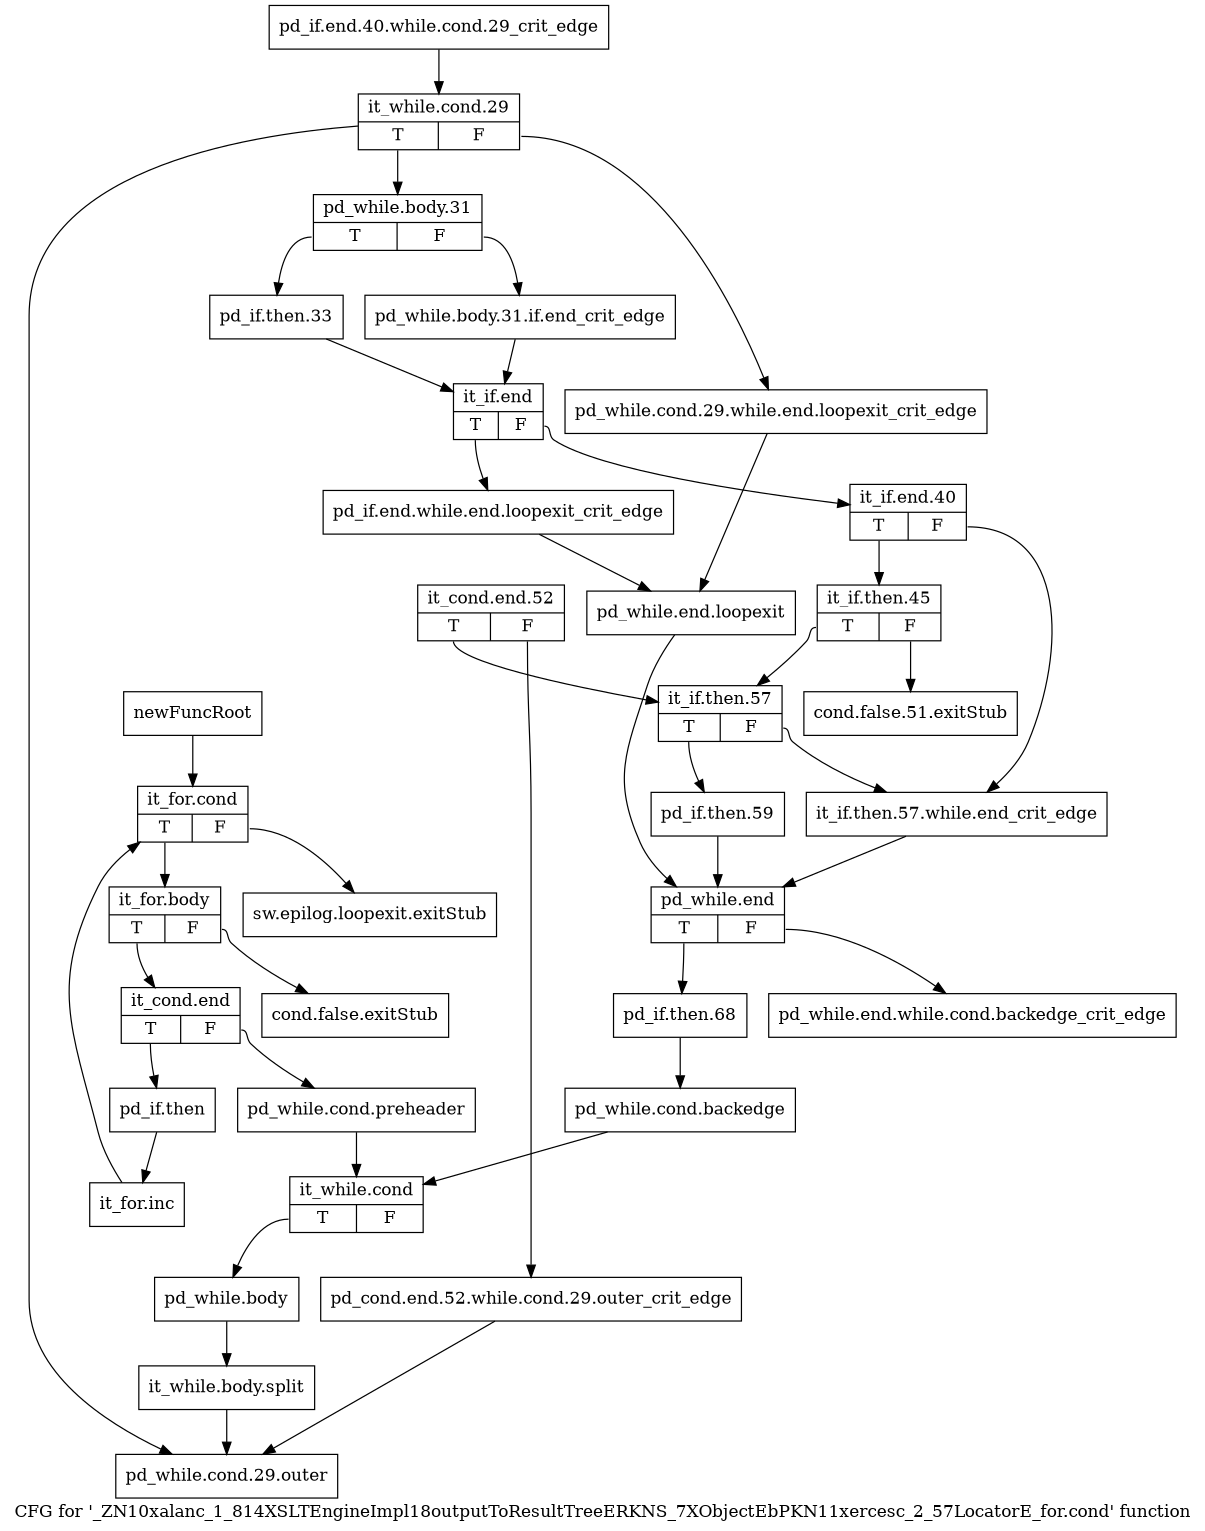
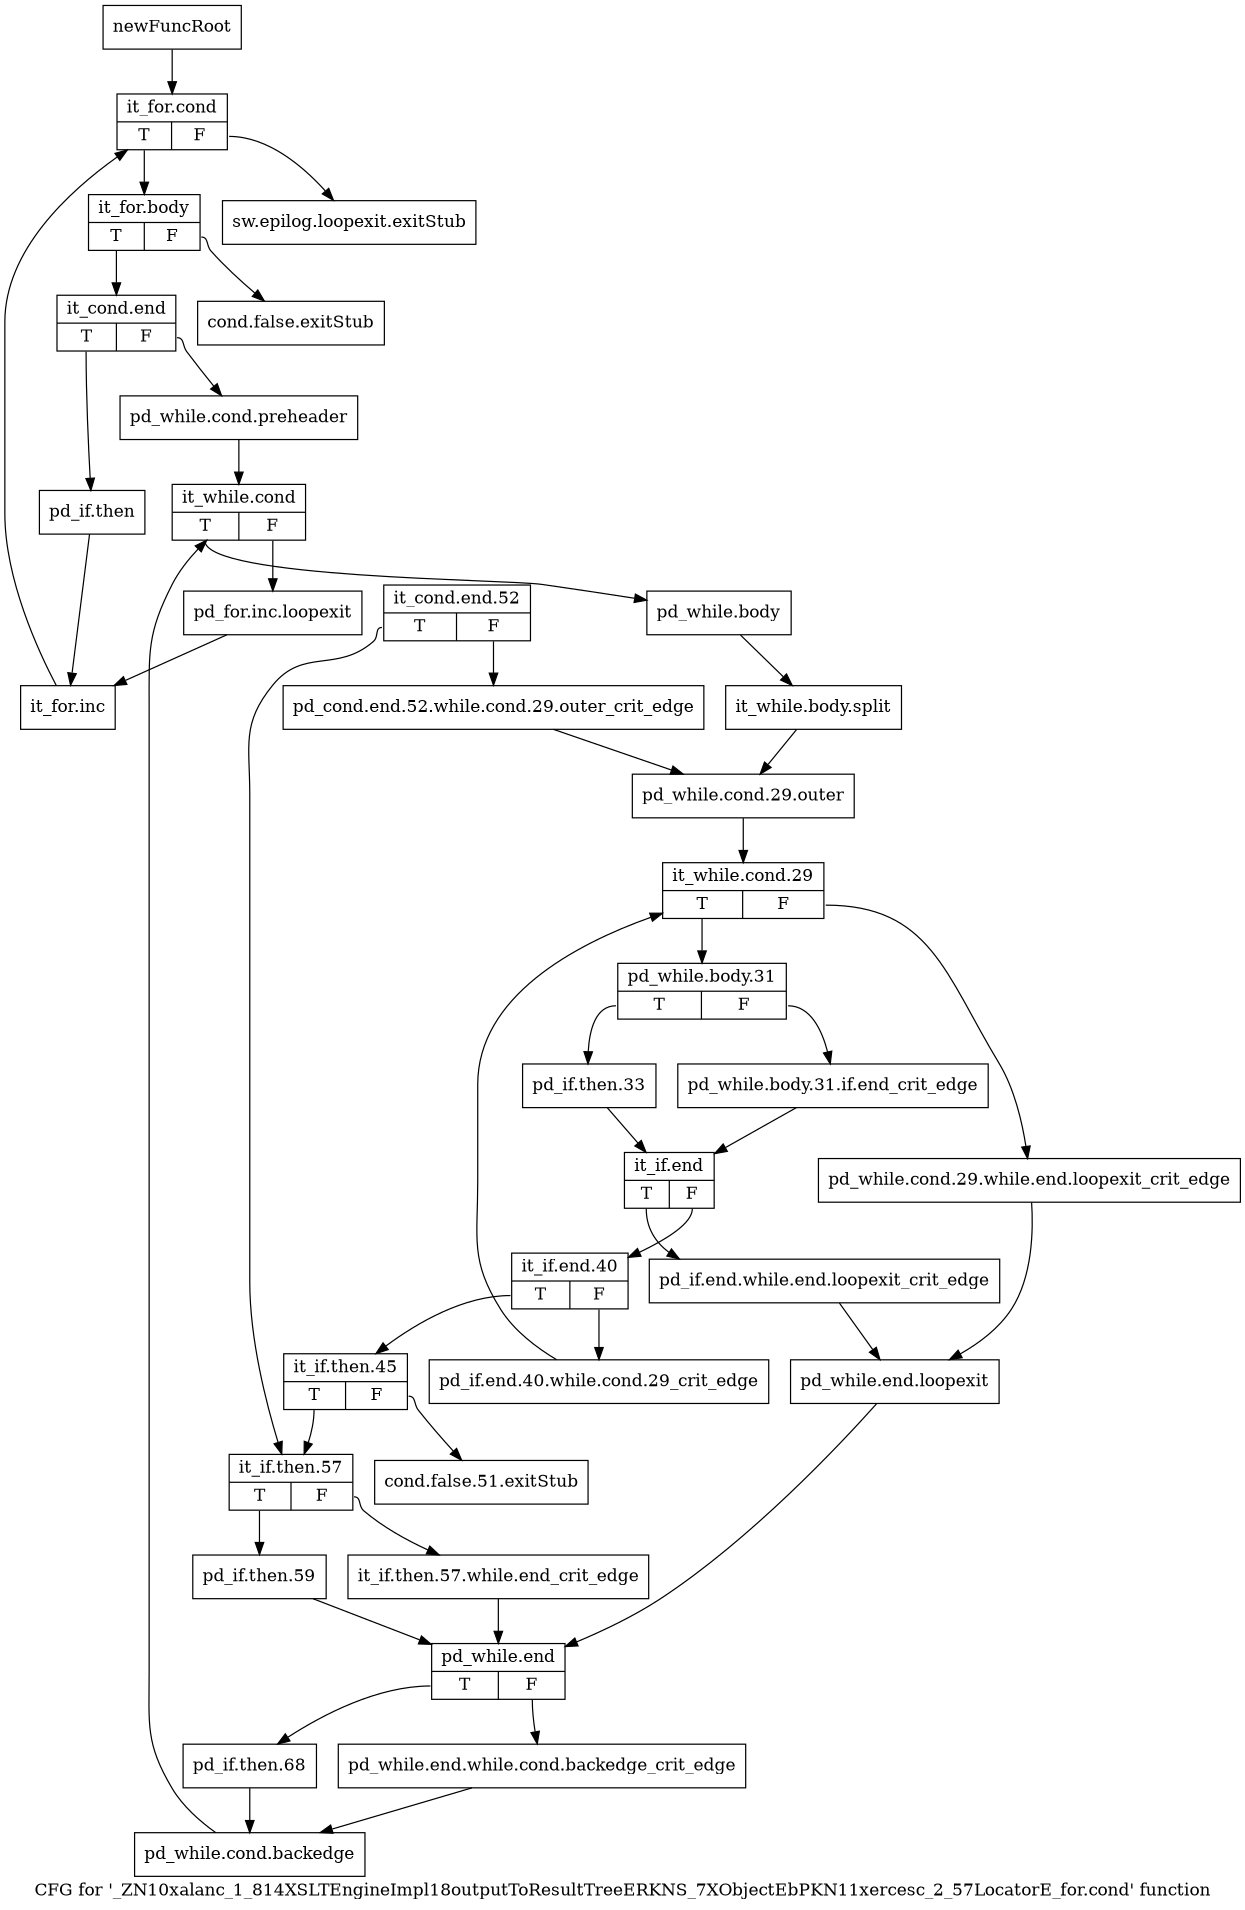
node "pd_for.inc.loopexit": added
edge "it_if.end.40" -> "it_if.then.57.while.end_crit_edge": now "it_if.end.40" -> "pd_if.end.40.while.cond.29_crit_edge"
edge "it_while.cond.29" -> "pd_while.cond.29.outer": reversed
edge "pd_while.end.while.cond.backedge_crit_edge" -> "pd_while.cond.backedge": added
